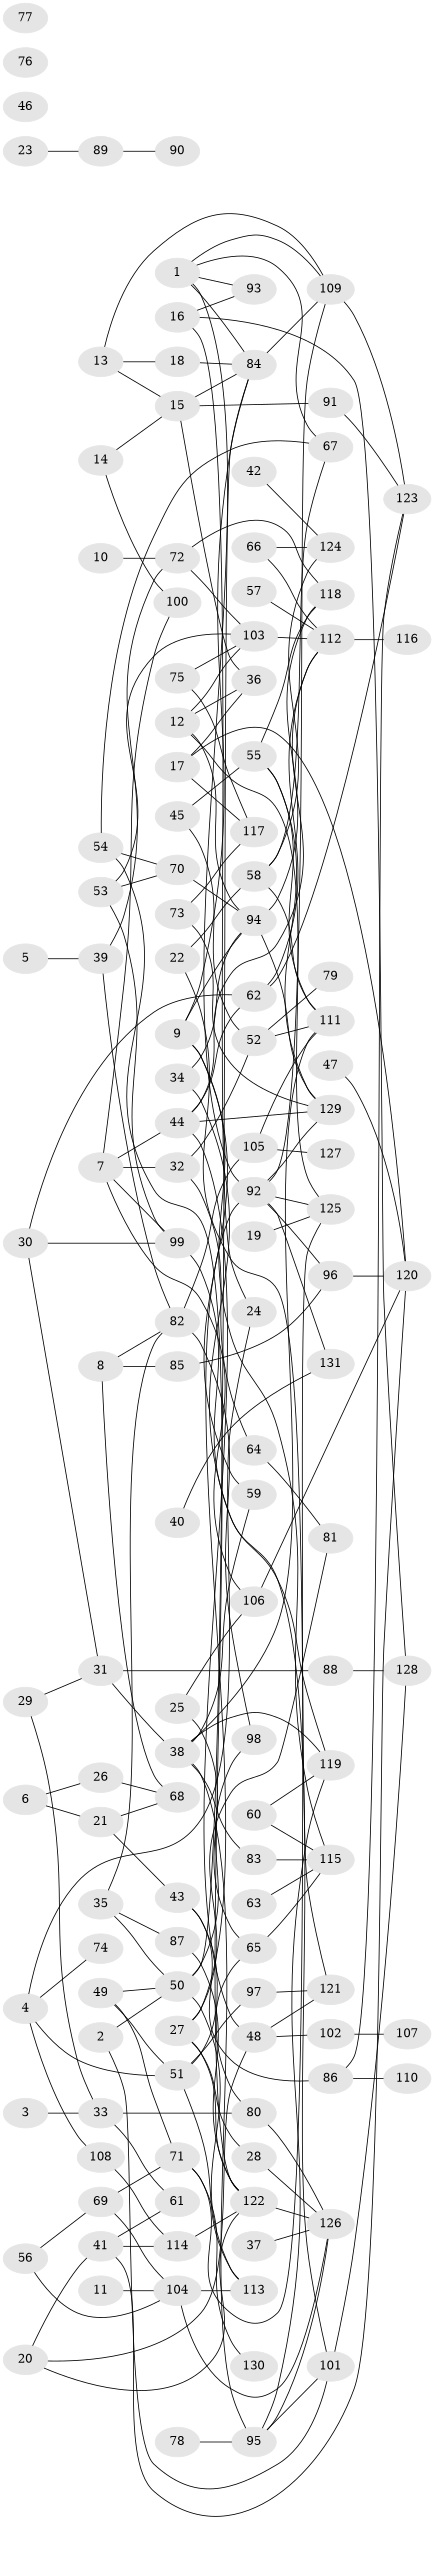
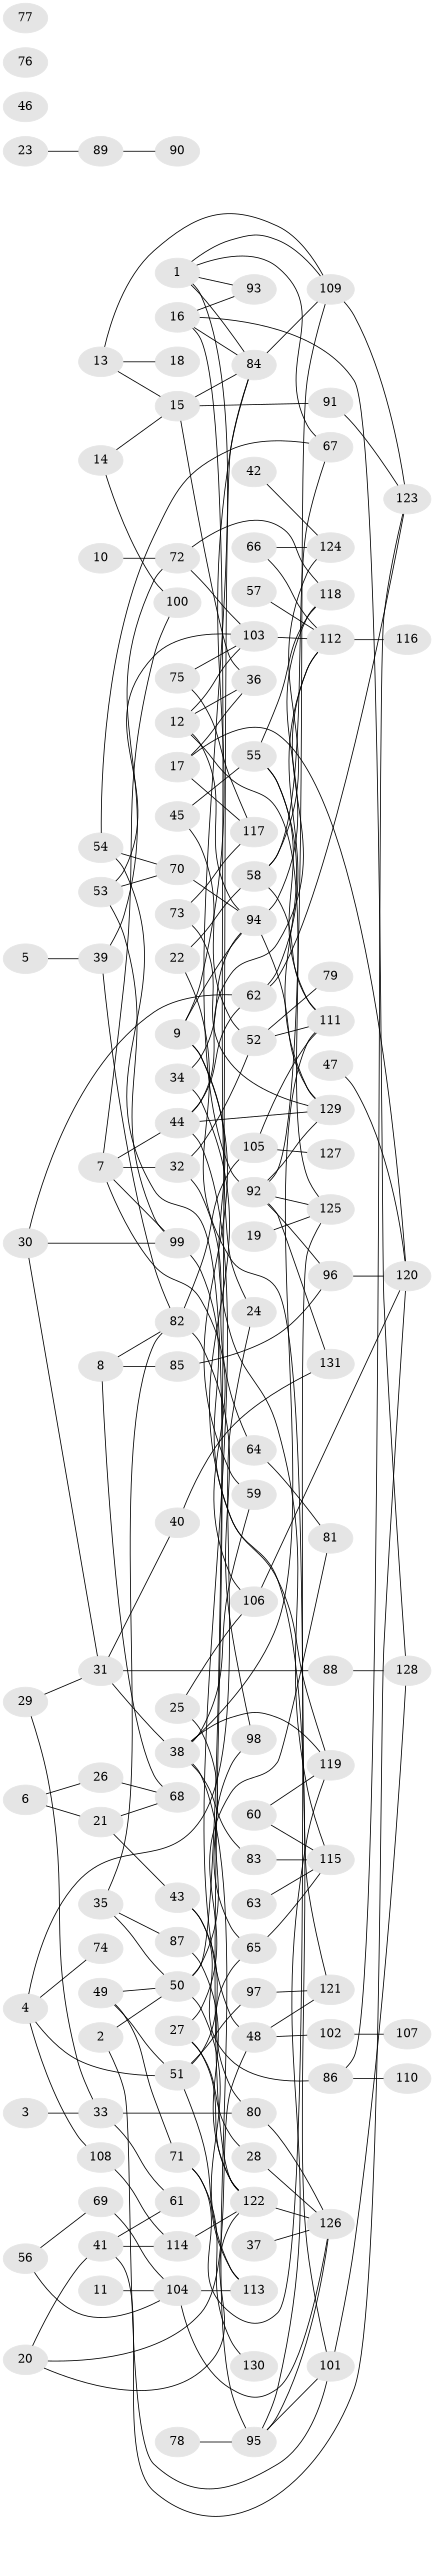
edge "18" -- "84": now "16" -- "84"
edge "92" -- "27": removed
edge "40" -- "31": added
edge "71" -- "69": removed
